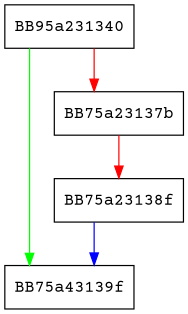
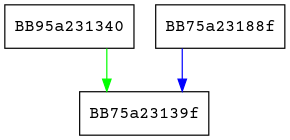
node "BB75a23137b": removed
node "BB75a23138f": label "BB75a23138f" -> "BB75a23188f"
node "BB75a43139f": label "BB75a43139f" -> "BB75a23139f"
